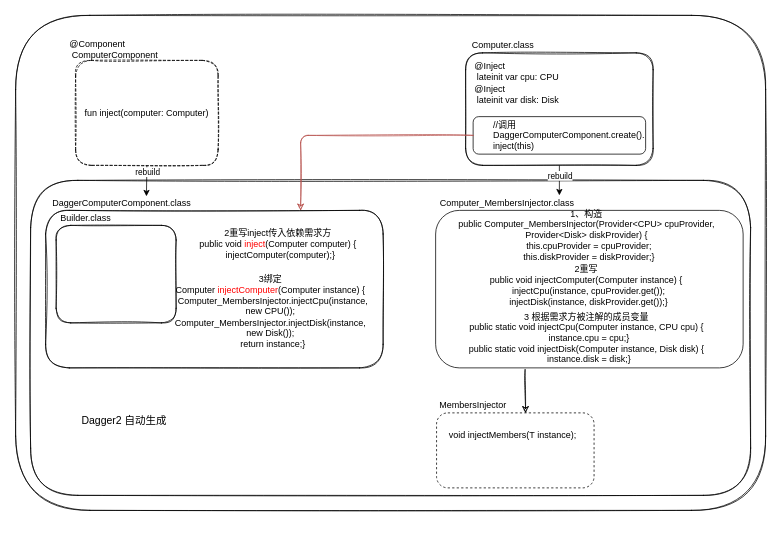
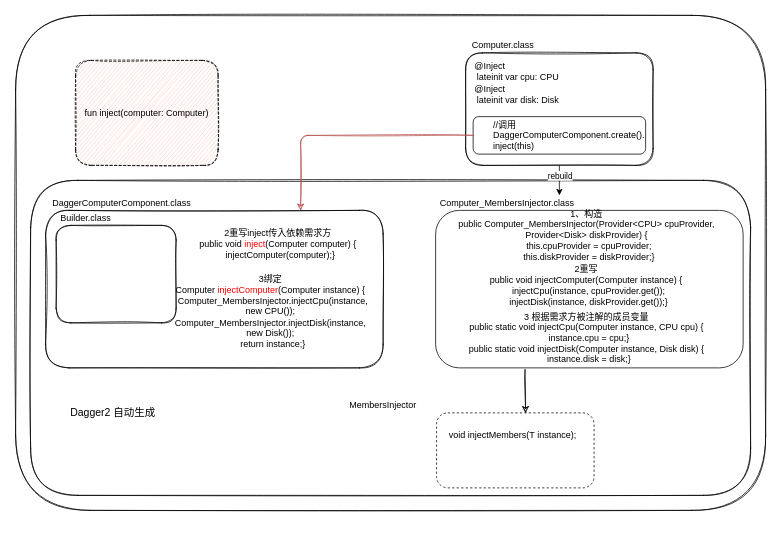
node "@Component ComputerComponent": removed
node "fun inject(computer: Computer)": fillcolor #ffffff -> #f8cecc
edge "fun inject(computer: Computer)" -> "DaggerComputerComponent.class": removed, label "rebuild"
node "MembersInjector": moved (473, 405) -> (383, 405)
node "Dagger2 自动生成": moved (124, 420) -> (113, 413)
